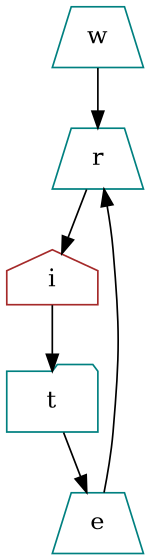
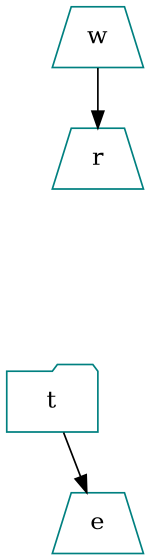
node "i": removed
edge "e" -> "r": removed
